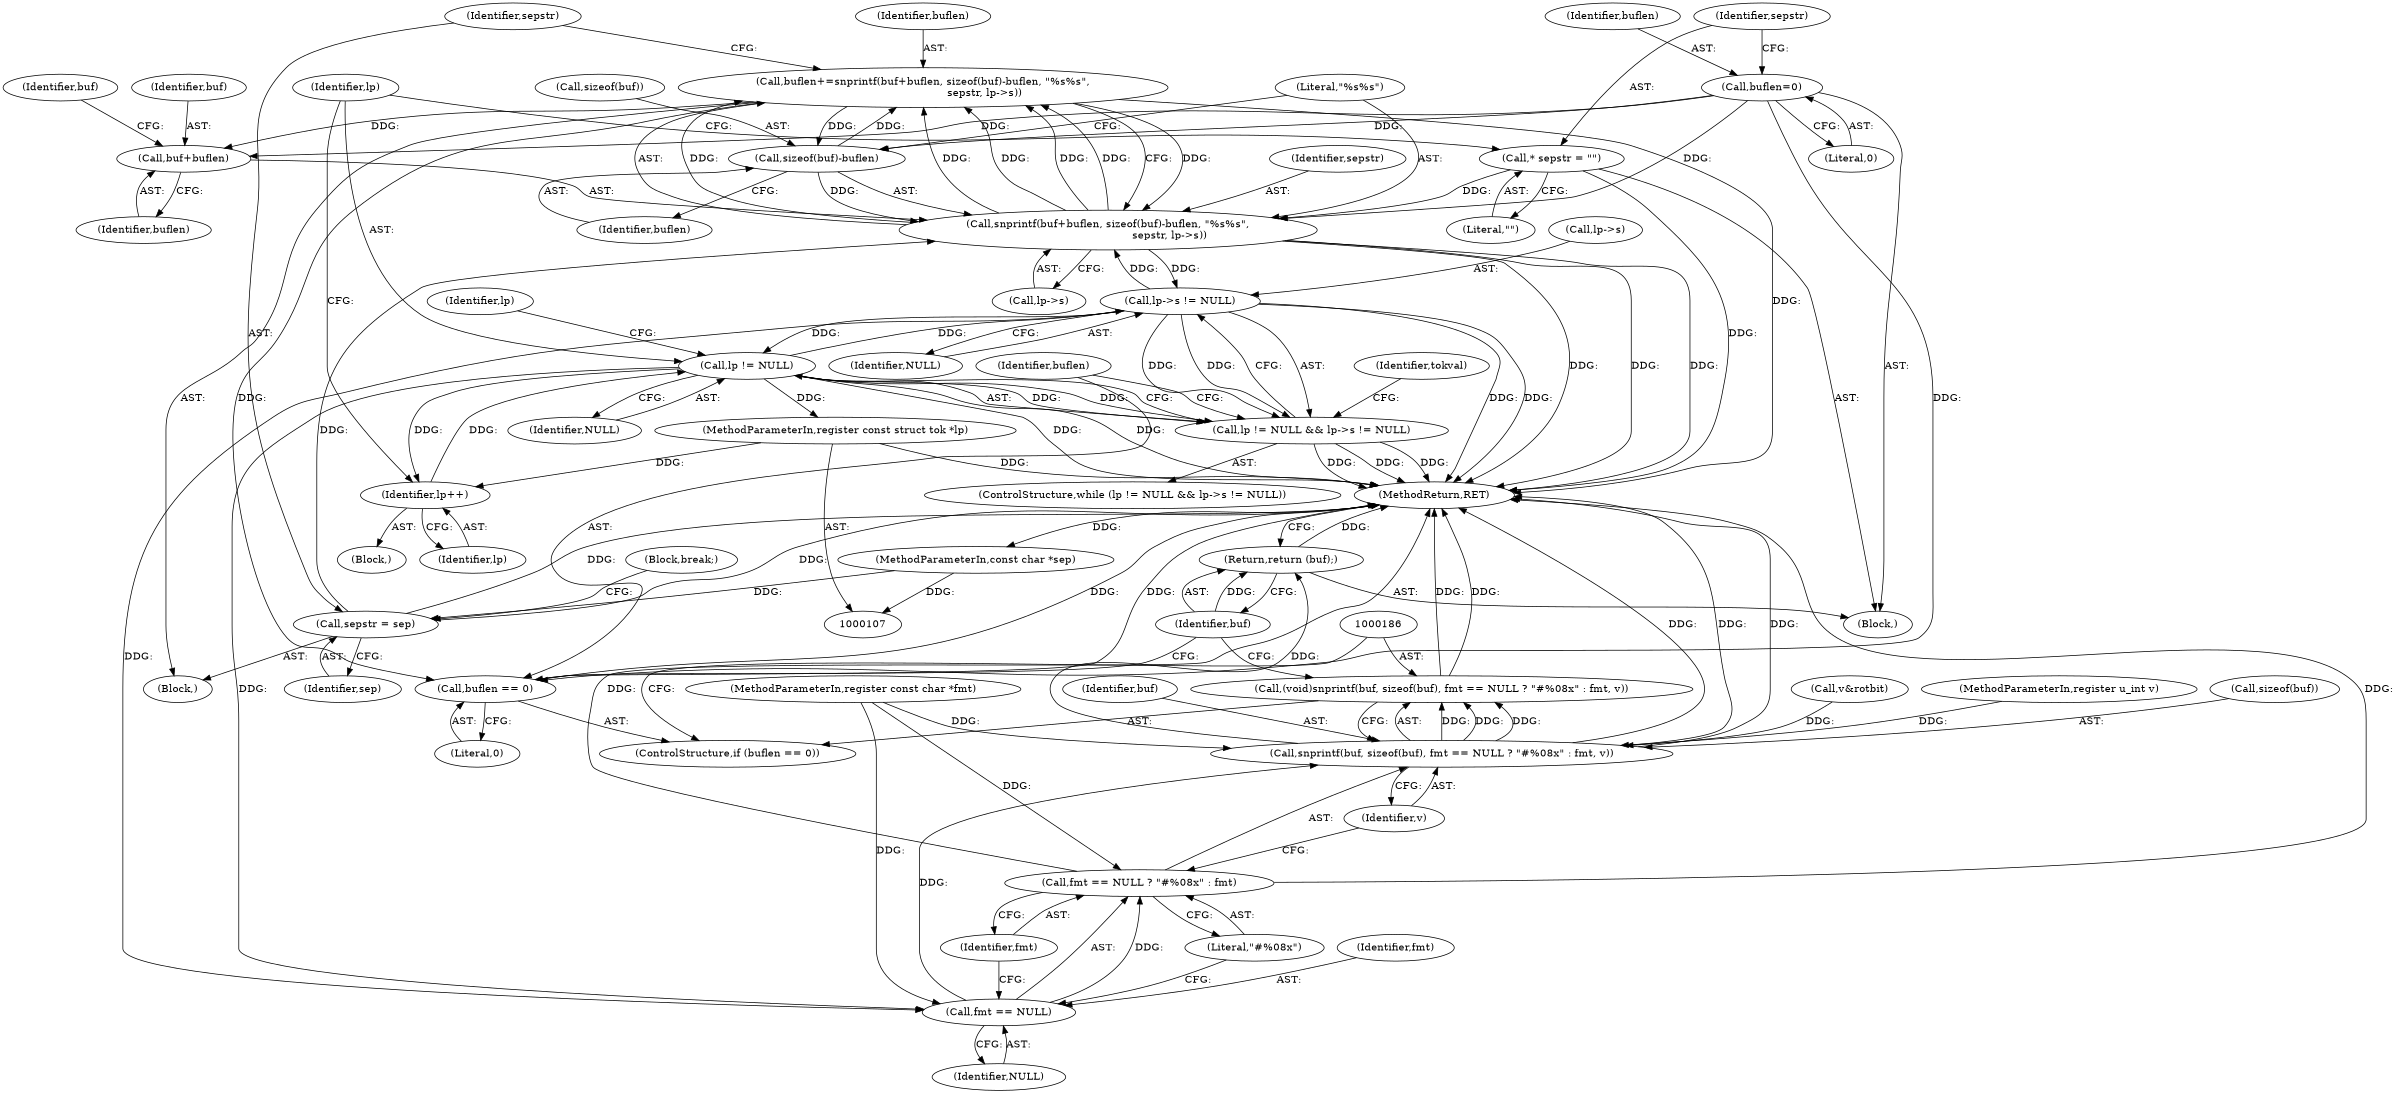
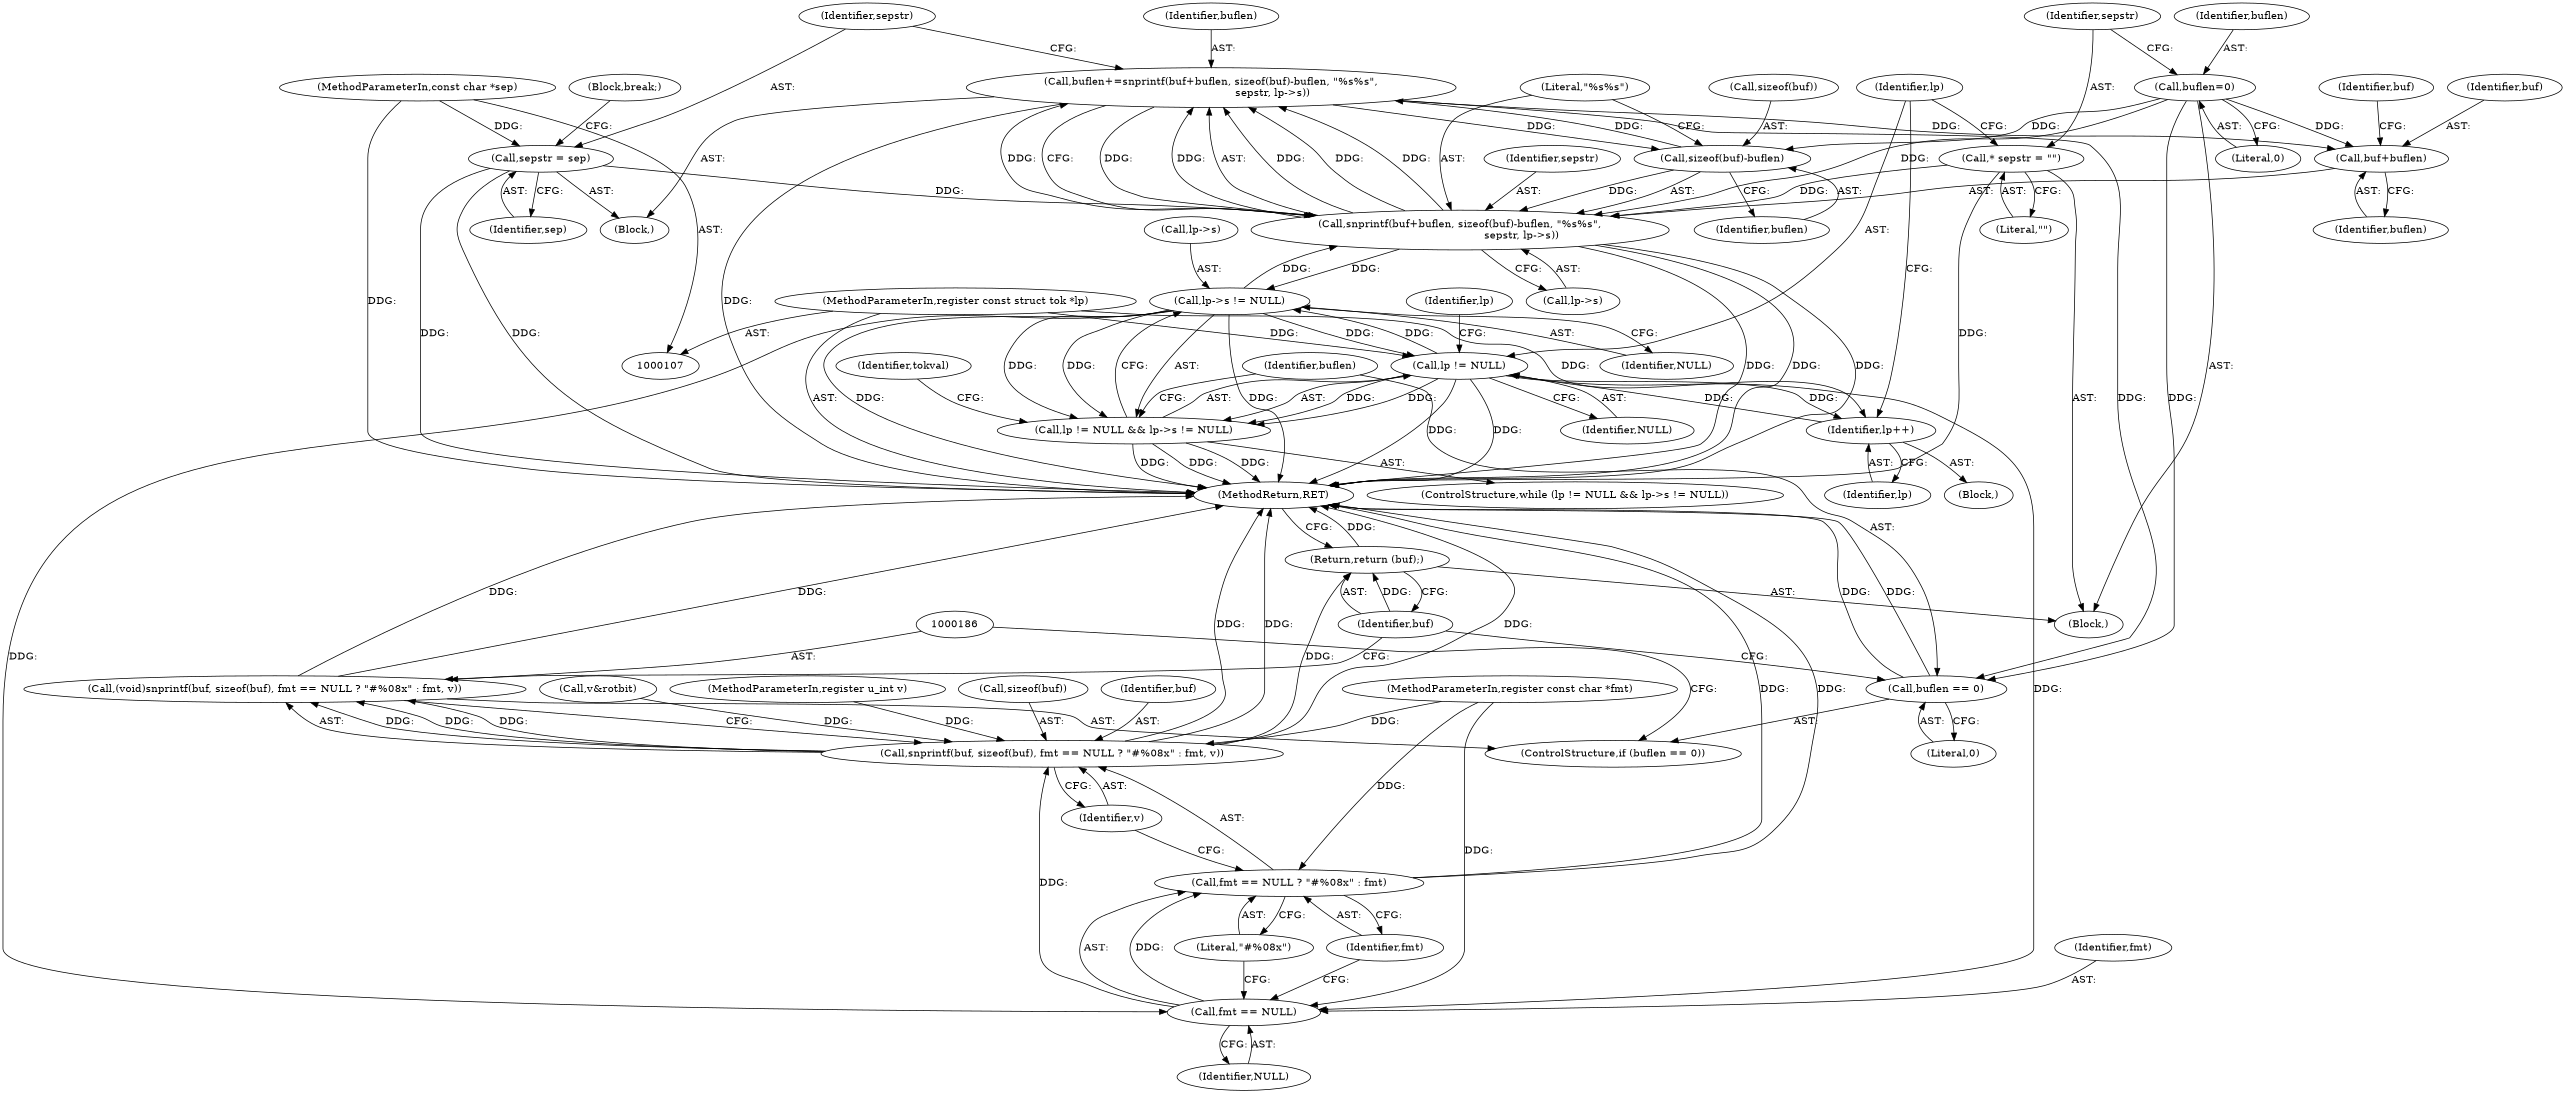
edge "(Call,lp != NULL)" -> "(MethodParameterIn,register const struct tok *lp)": reversed
edge "(Call,lp != NULL && lp->s != NULL)" -> "(Call,lp != NULL)": label "CFG: " -> "AST: "
edge "(MethodParameterIn,register const struct tok *lp)" -> "(MethodReturn,RET)": label "DDG: " -> "AST: "
edge "(MethodReturn,RET)" -> "(MethodParameterIn,const char *sep)": reversed
edge "(MethodParameterIn,const char *sep)" -> "1000107": label "DDG: " -> "AST: "
